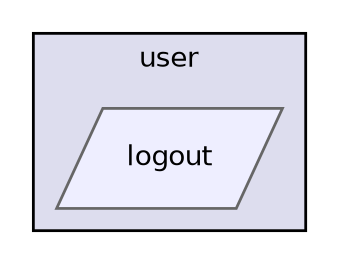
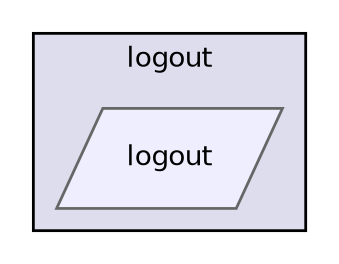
cluster "user": label "user" -> "logout"
